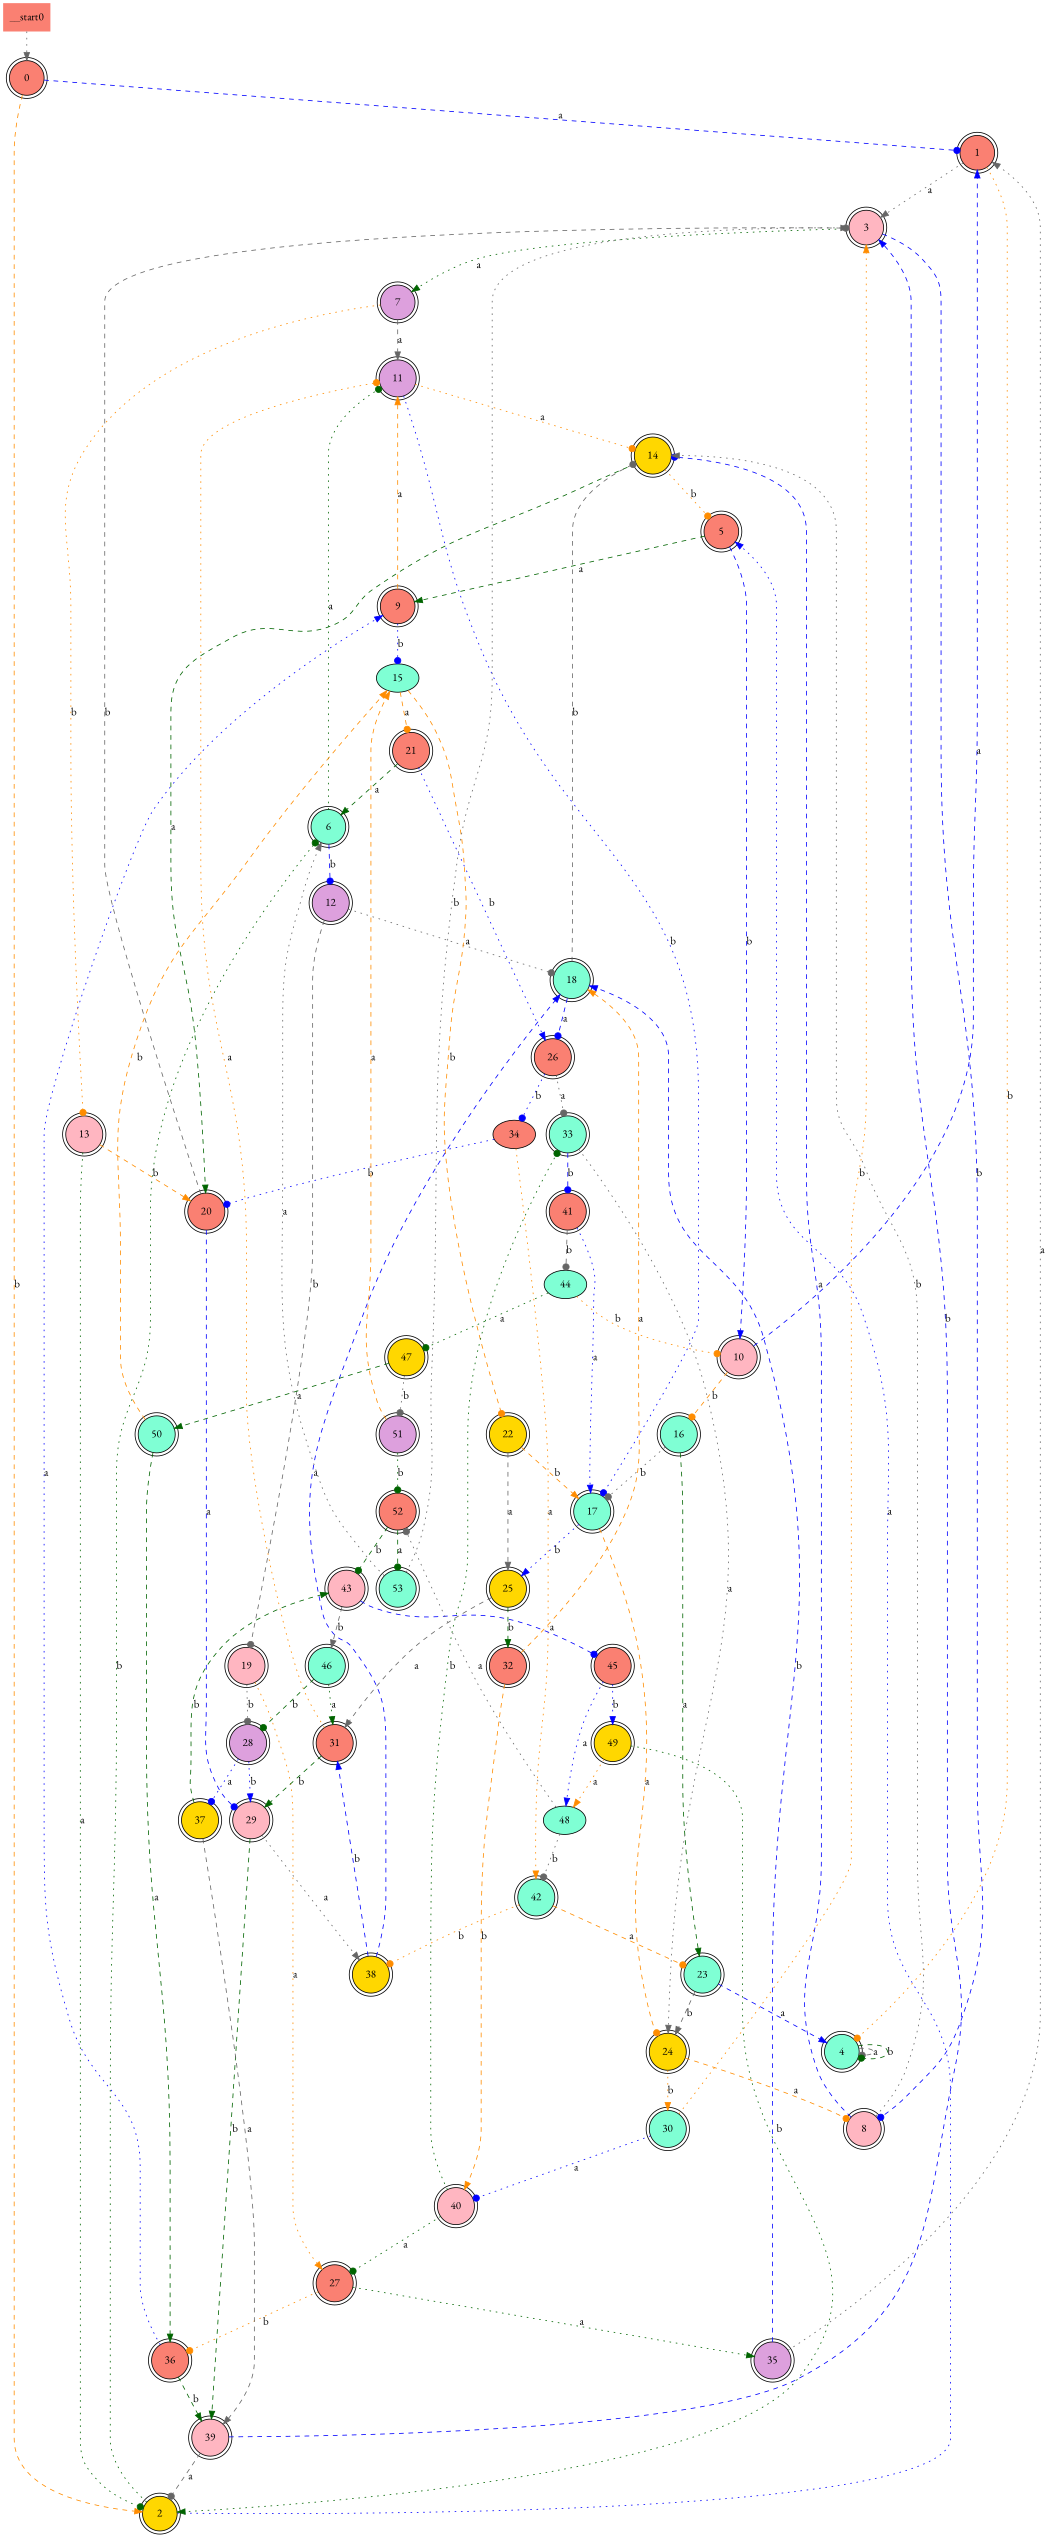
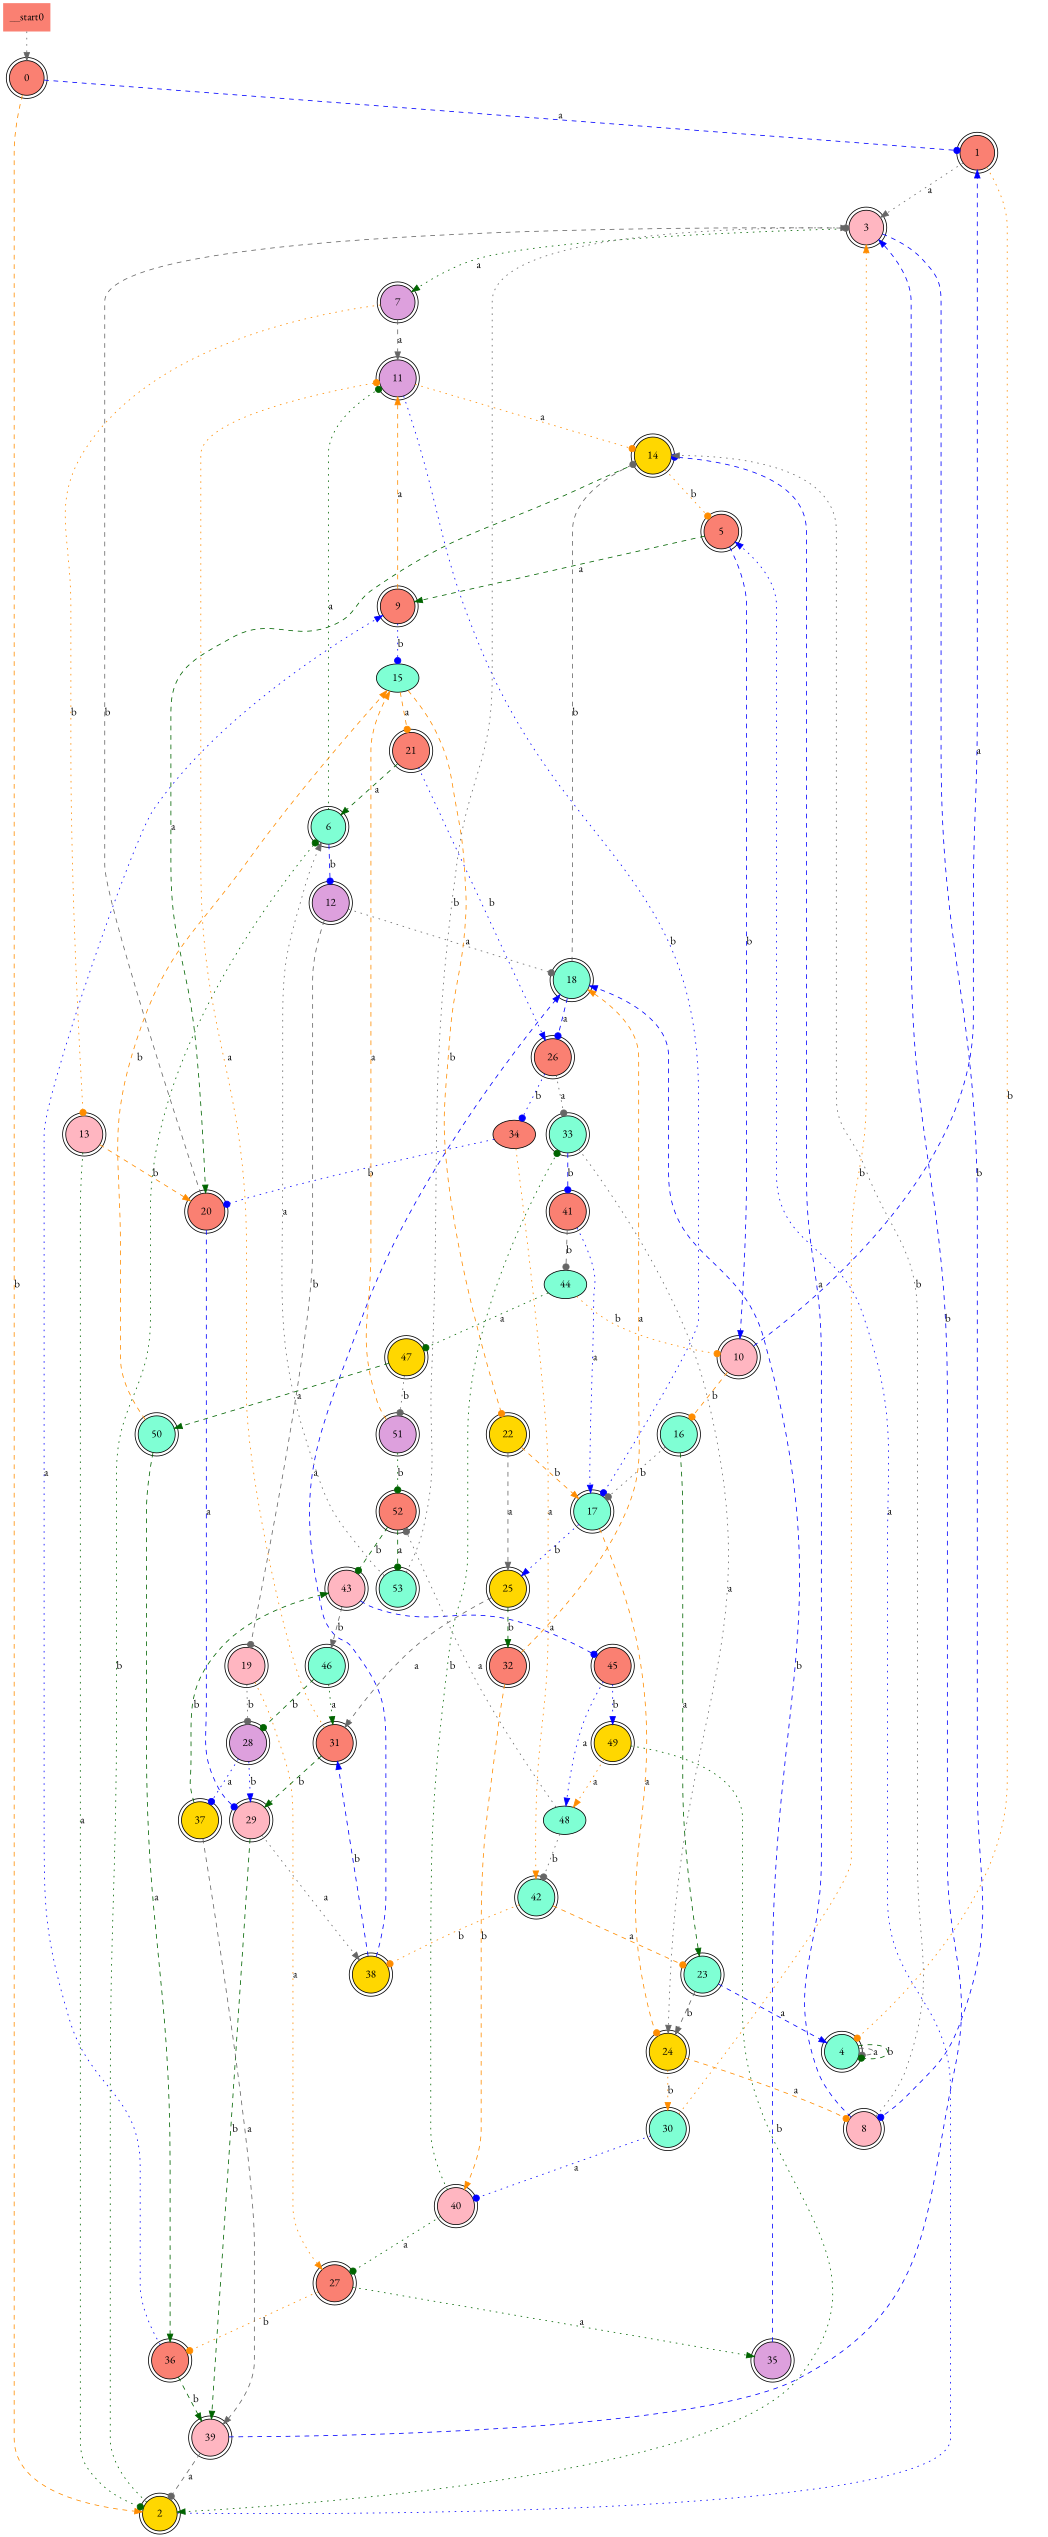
edge "35" -> "1": removed, label "a"
